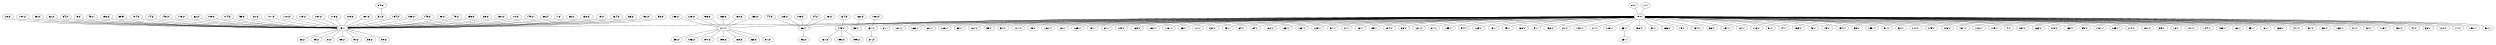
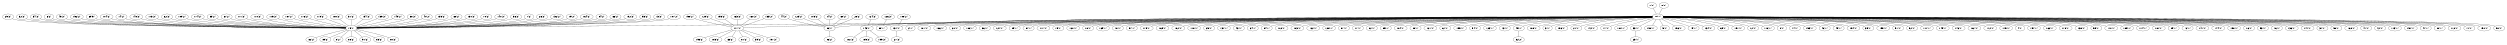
edge "54(2)" -- "31(2)": now "54(2)" -- "79(1)"
node "60(2)": added
node "10(0)": label "10(0)" -> "10(1)"
node "11(1)": removed
node "186(2)": removed
node "52(2)": added
